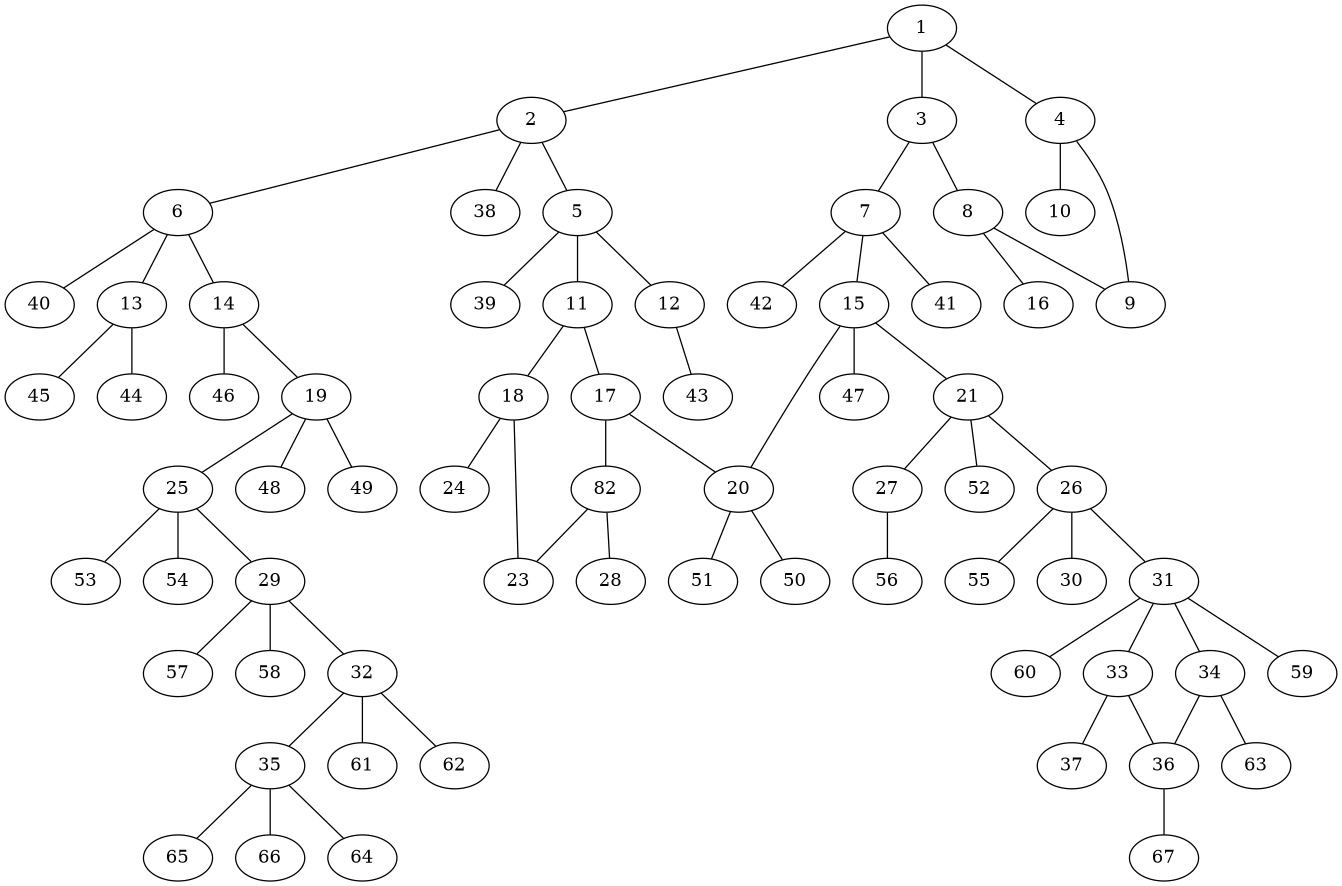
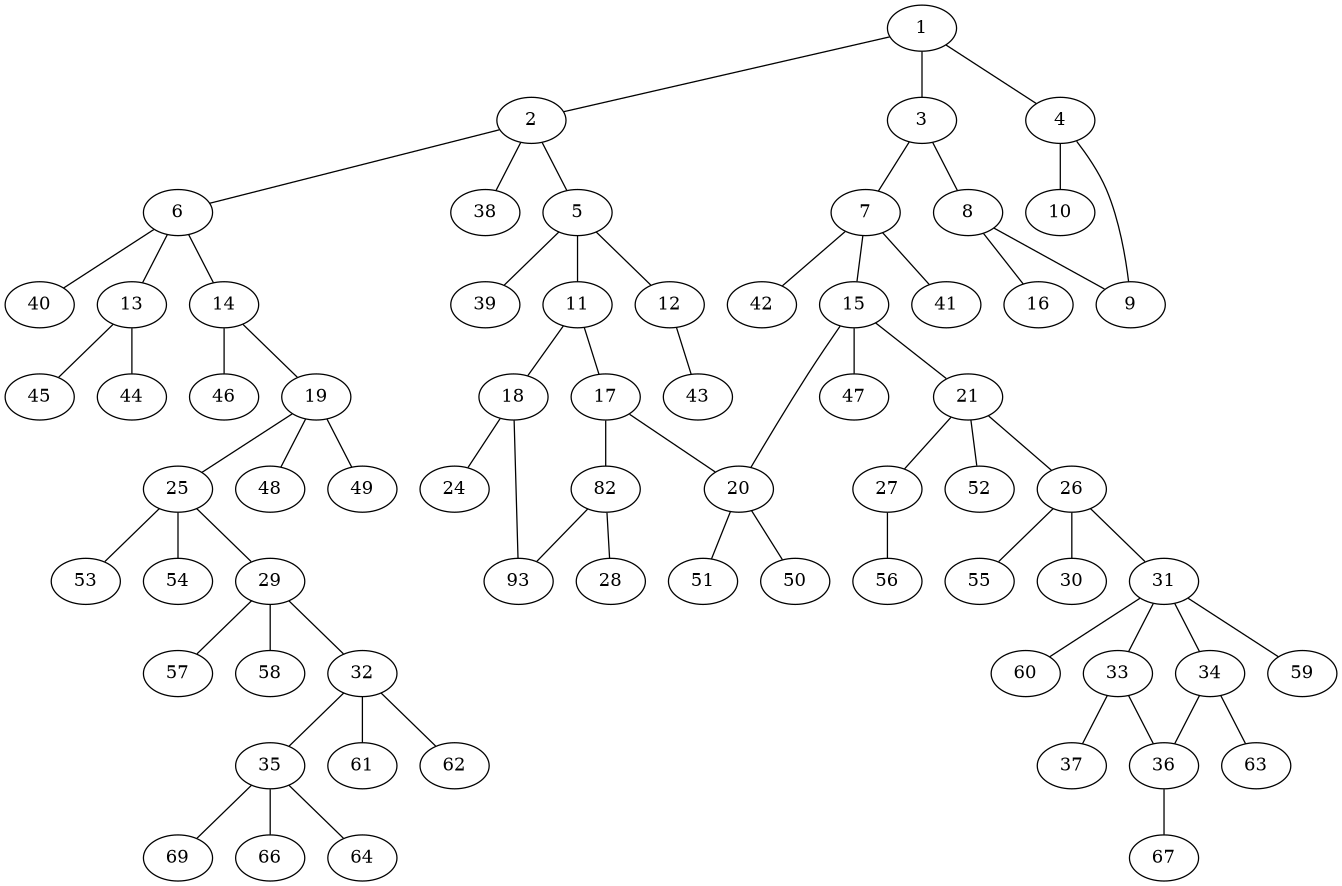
node "23": label "23" -> "93"
node "65": label "65" -> "69"
